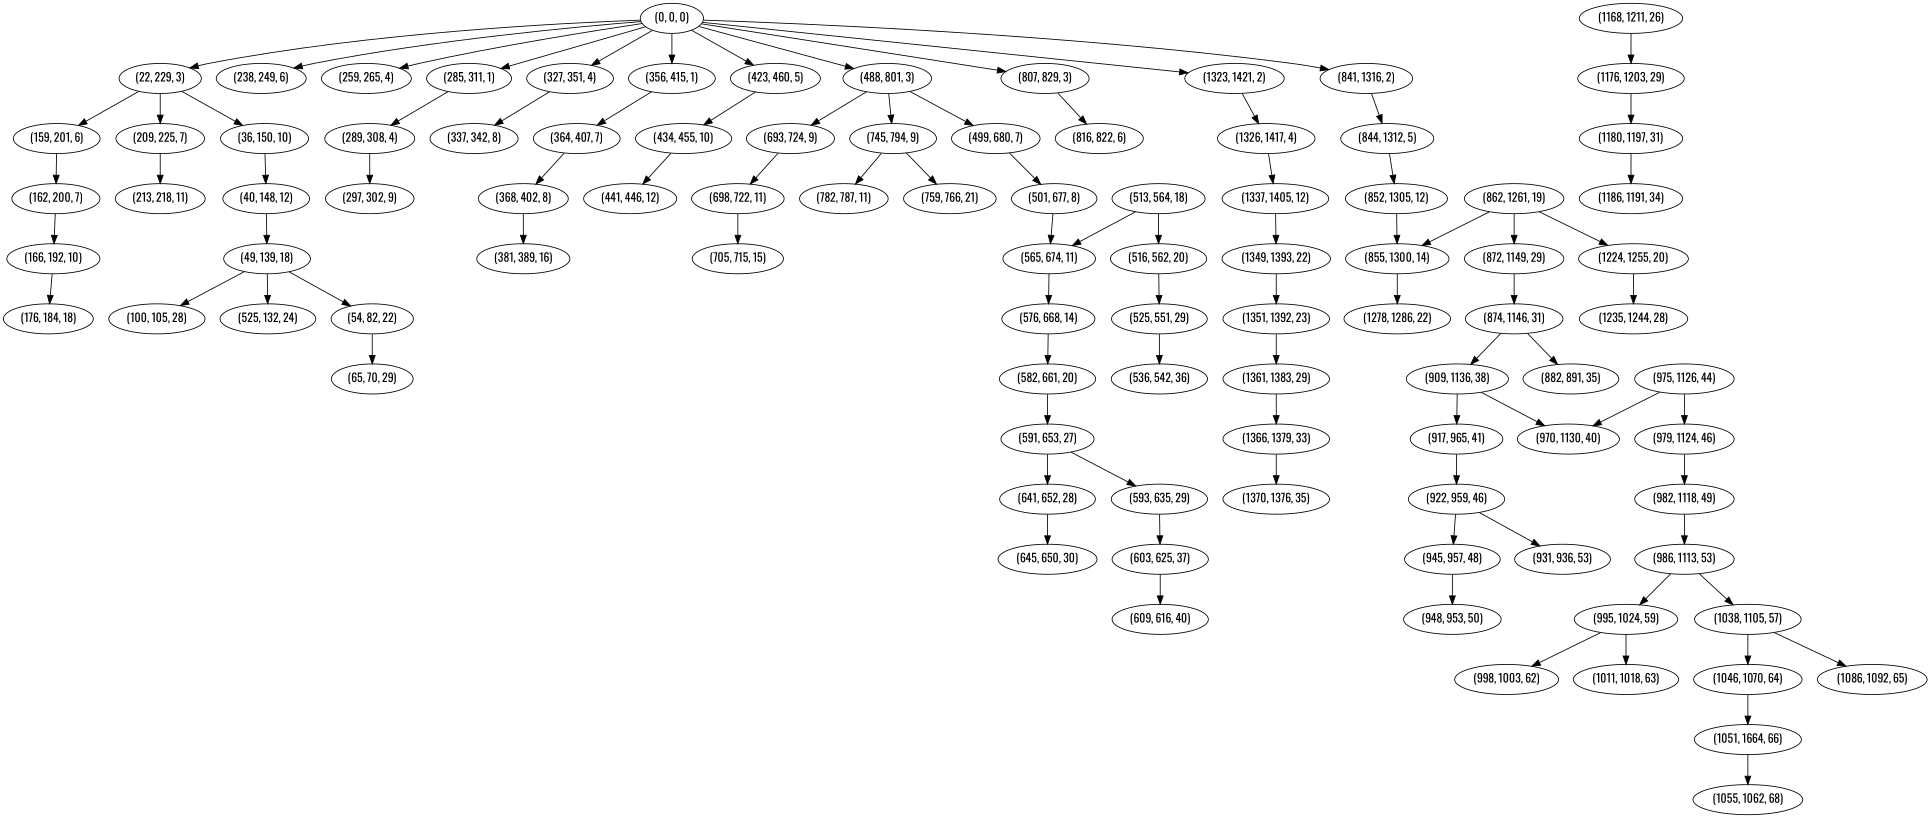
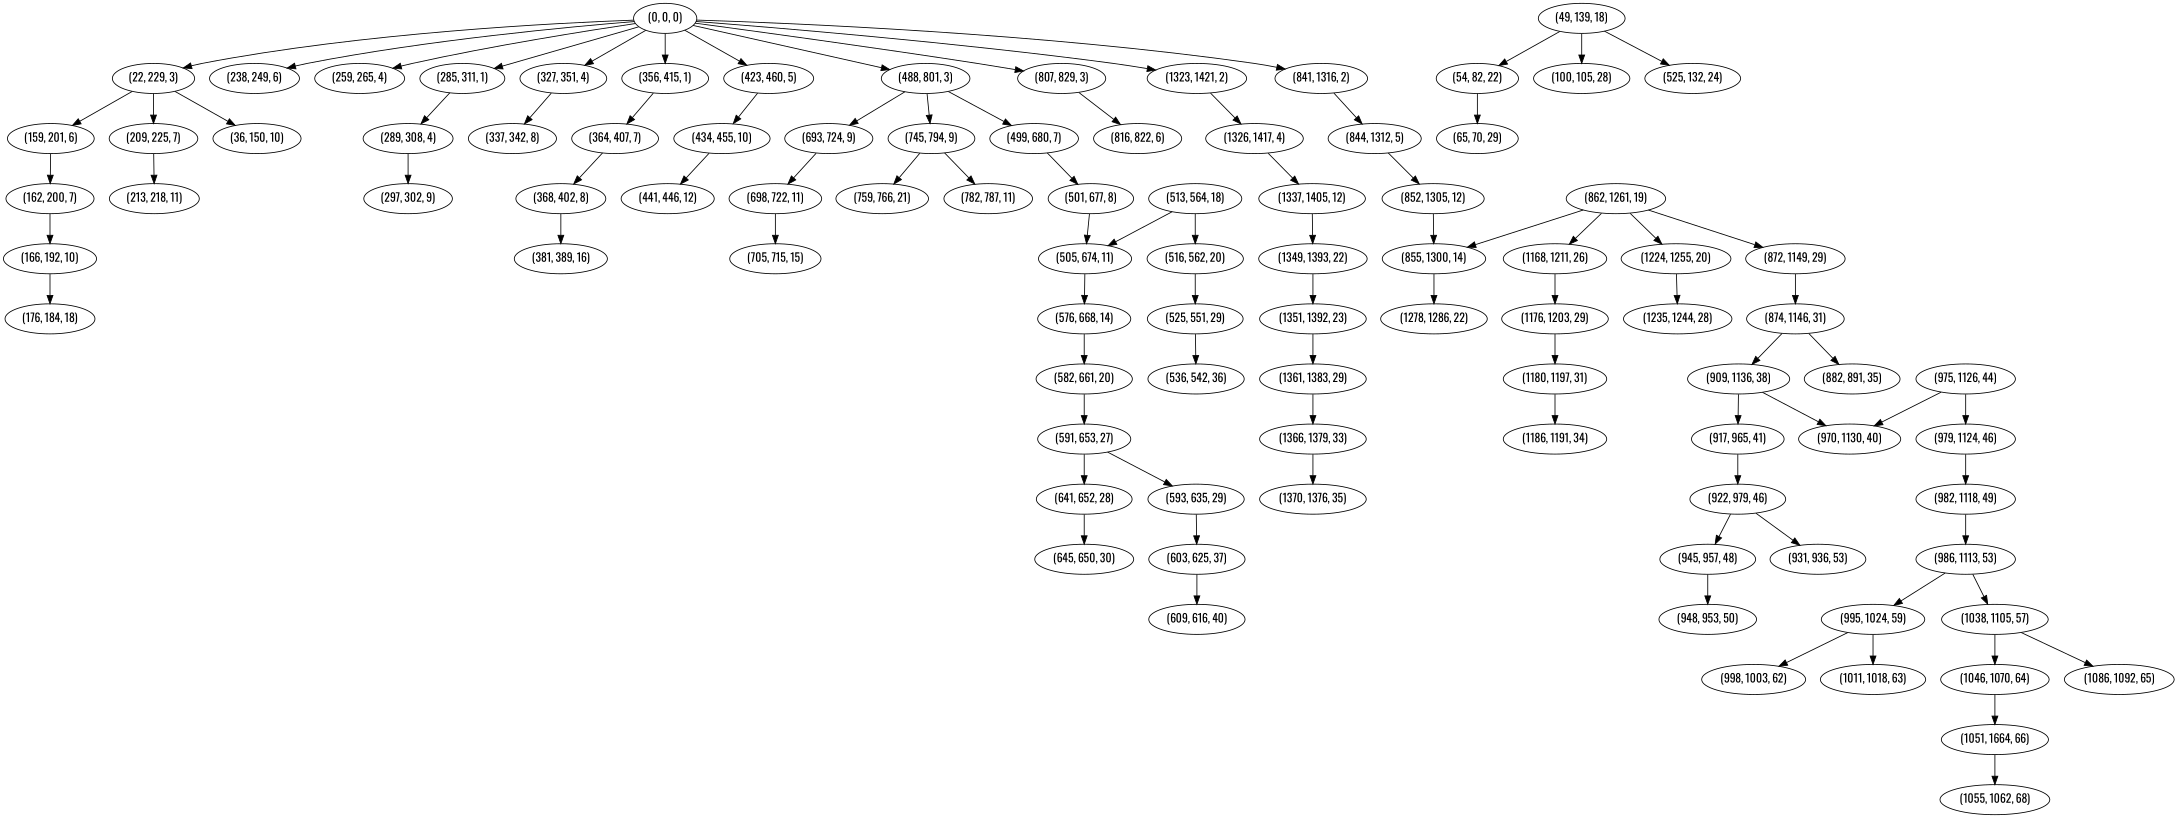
node "(40, 148, 12)": removed
edge "(862, 1261, 19)" -> "(1168, 1211, 26)": added
node "(565, 674, 11)": label "(565, 674, 11)" -> "(505, 674, 11)"
node "(922, 959, 46)": label "(922, 959, 46)" -> "(922, 979, 46)"
